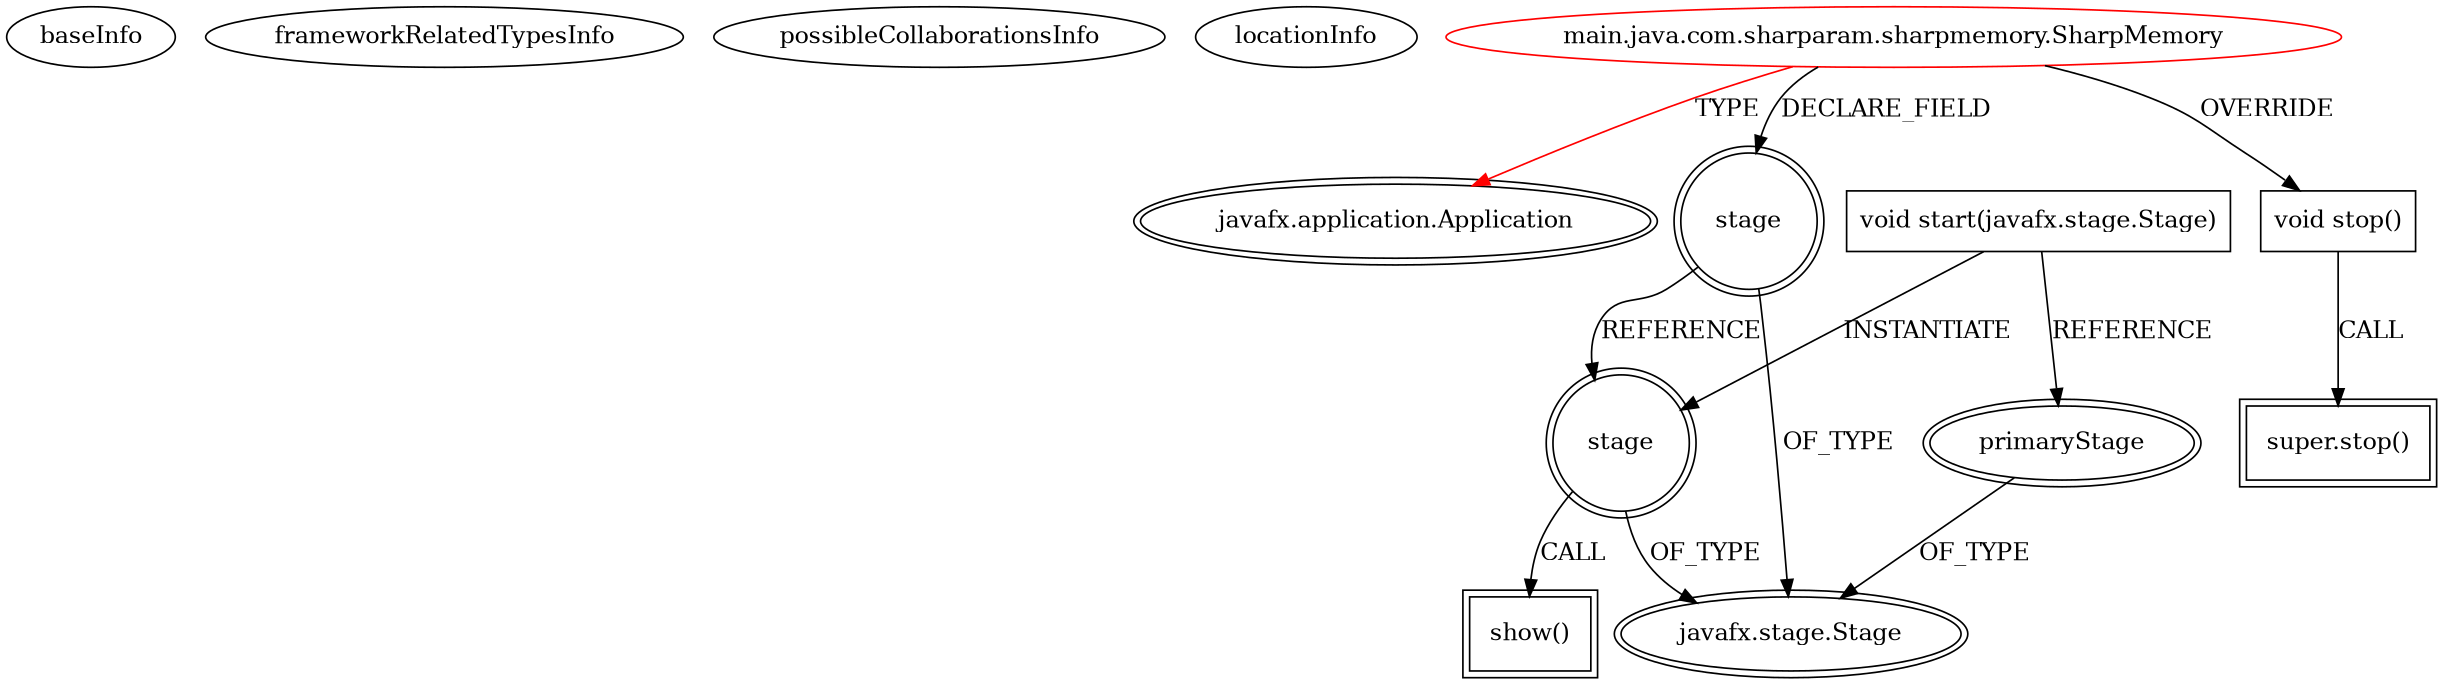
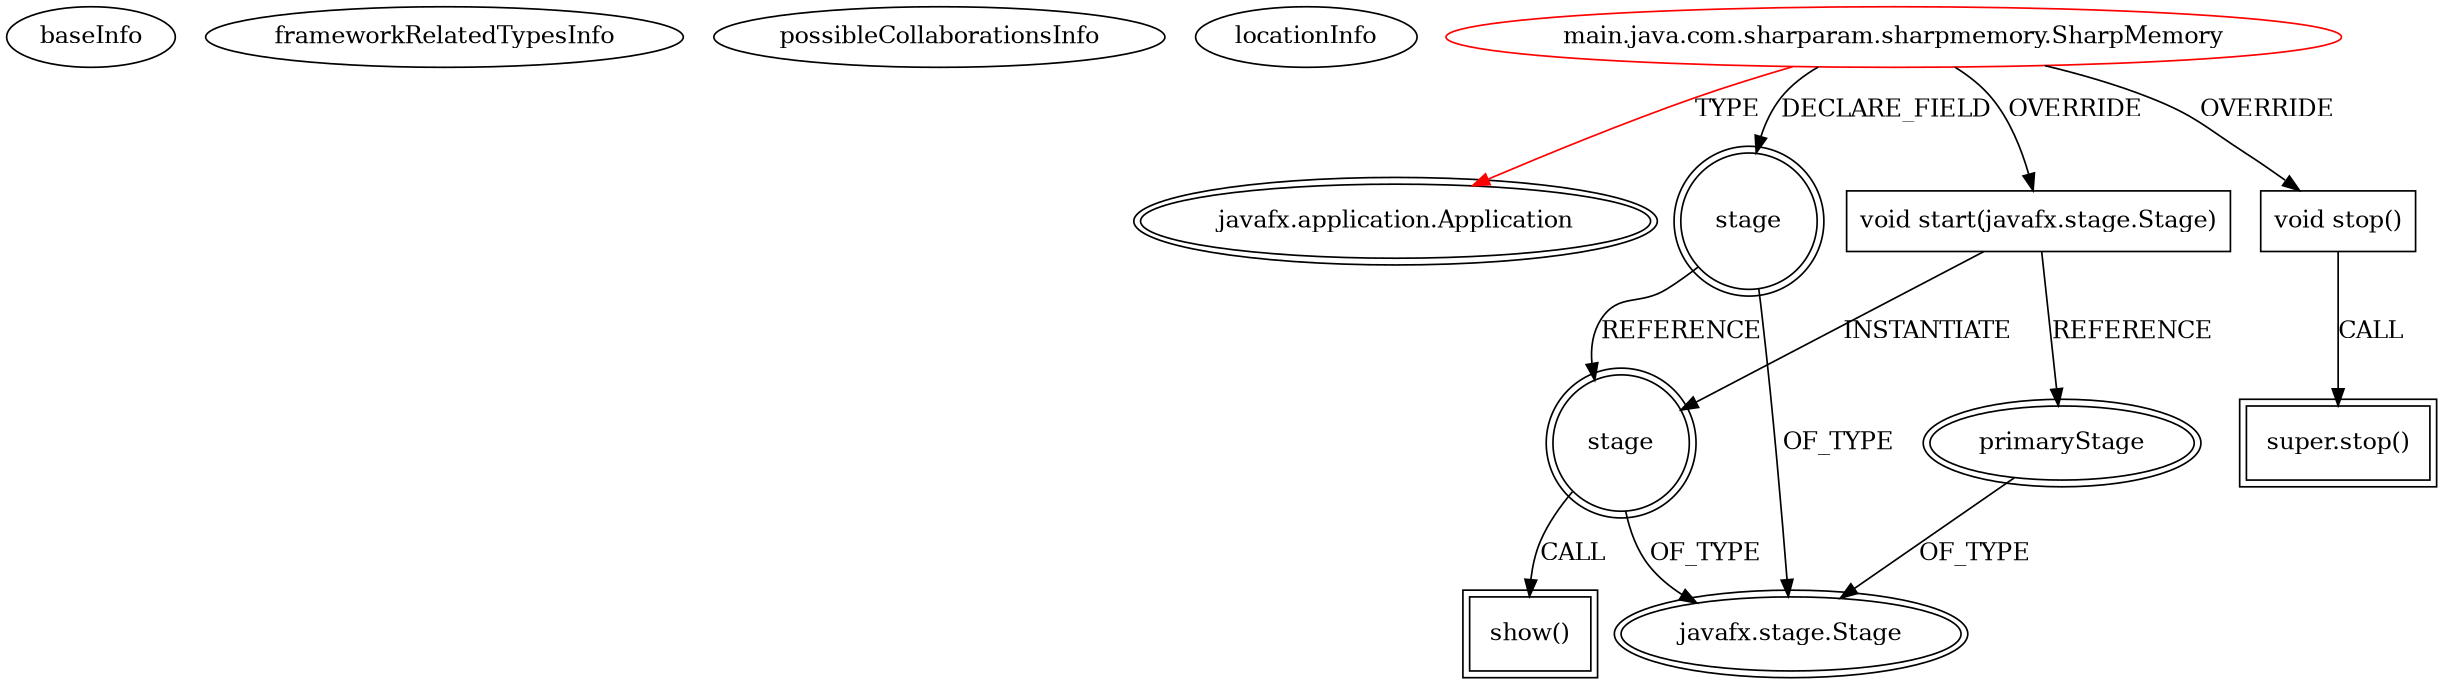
edge "main.java.com.sharparam.sharpmemory.SharpMemory" -> "void start(javafx.stage.Stage)": added, label "OVERRIDE"
